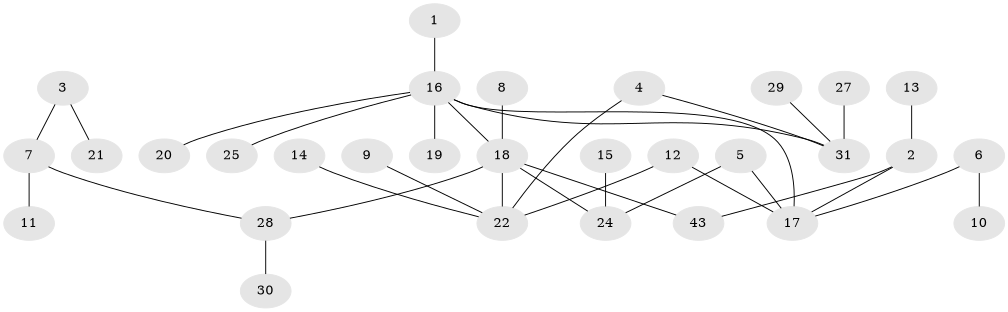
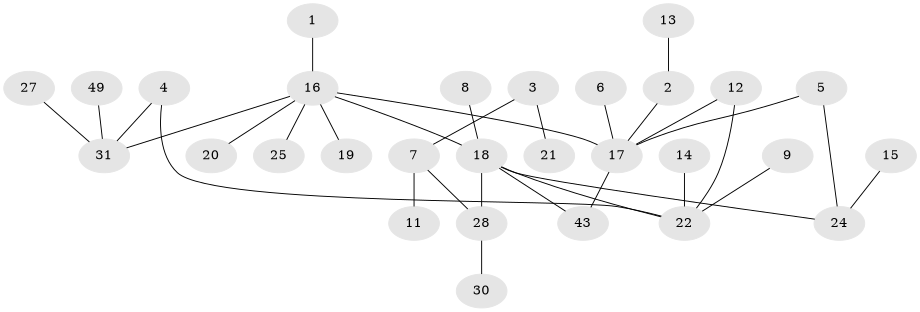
node "29": label "29" -> "49"
edge "2" -- "43": now "17" -- "43"
node "10": removed
